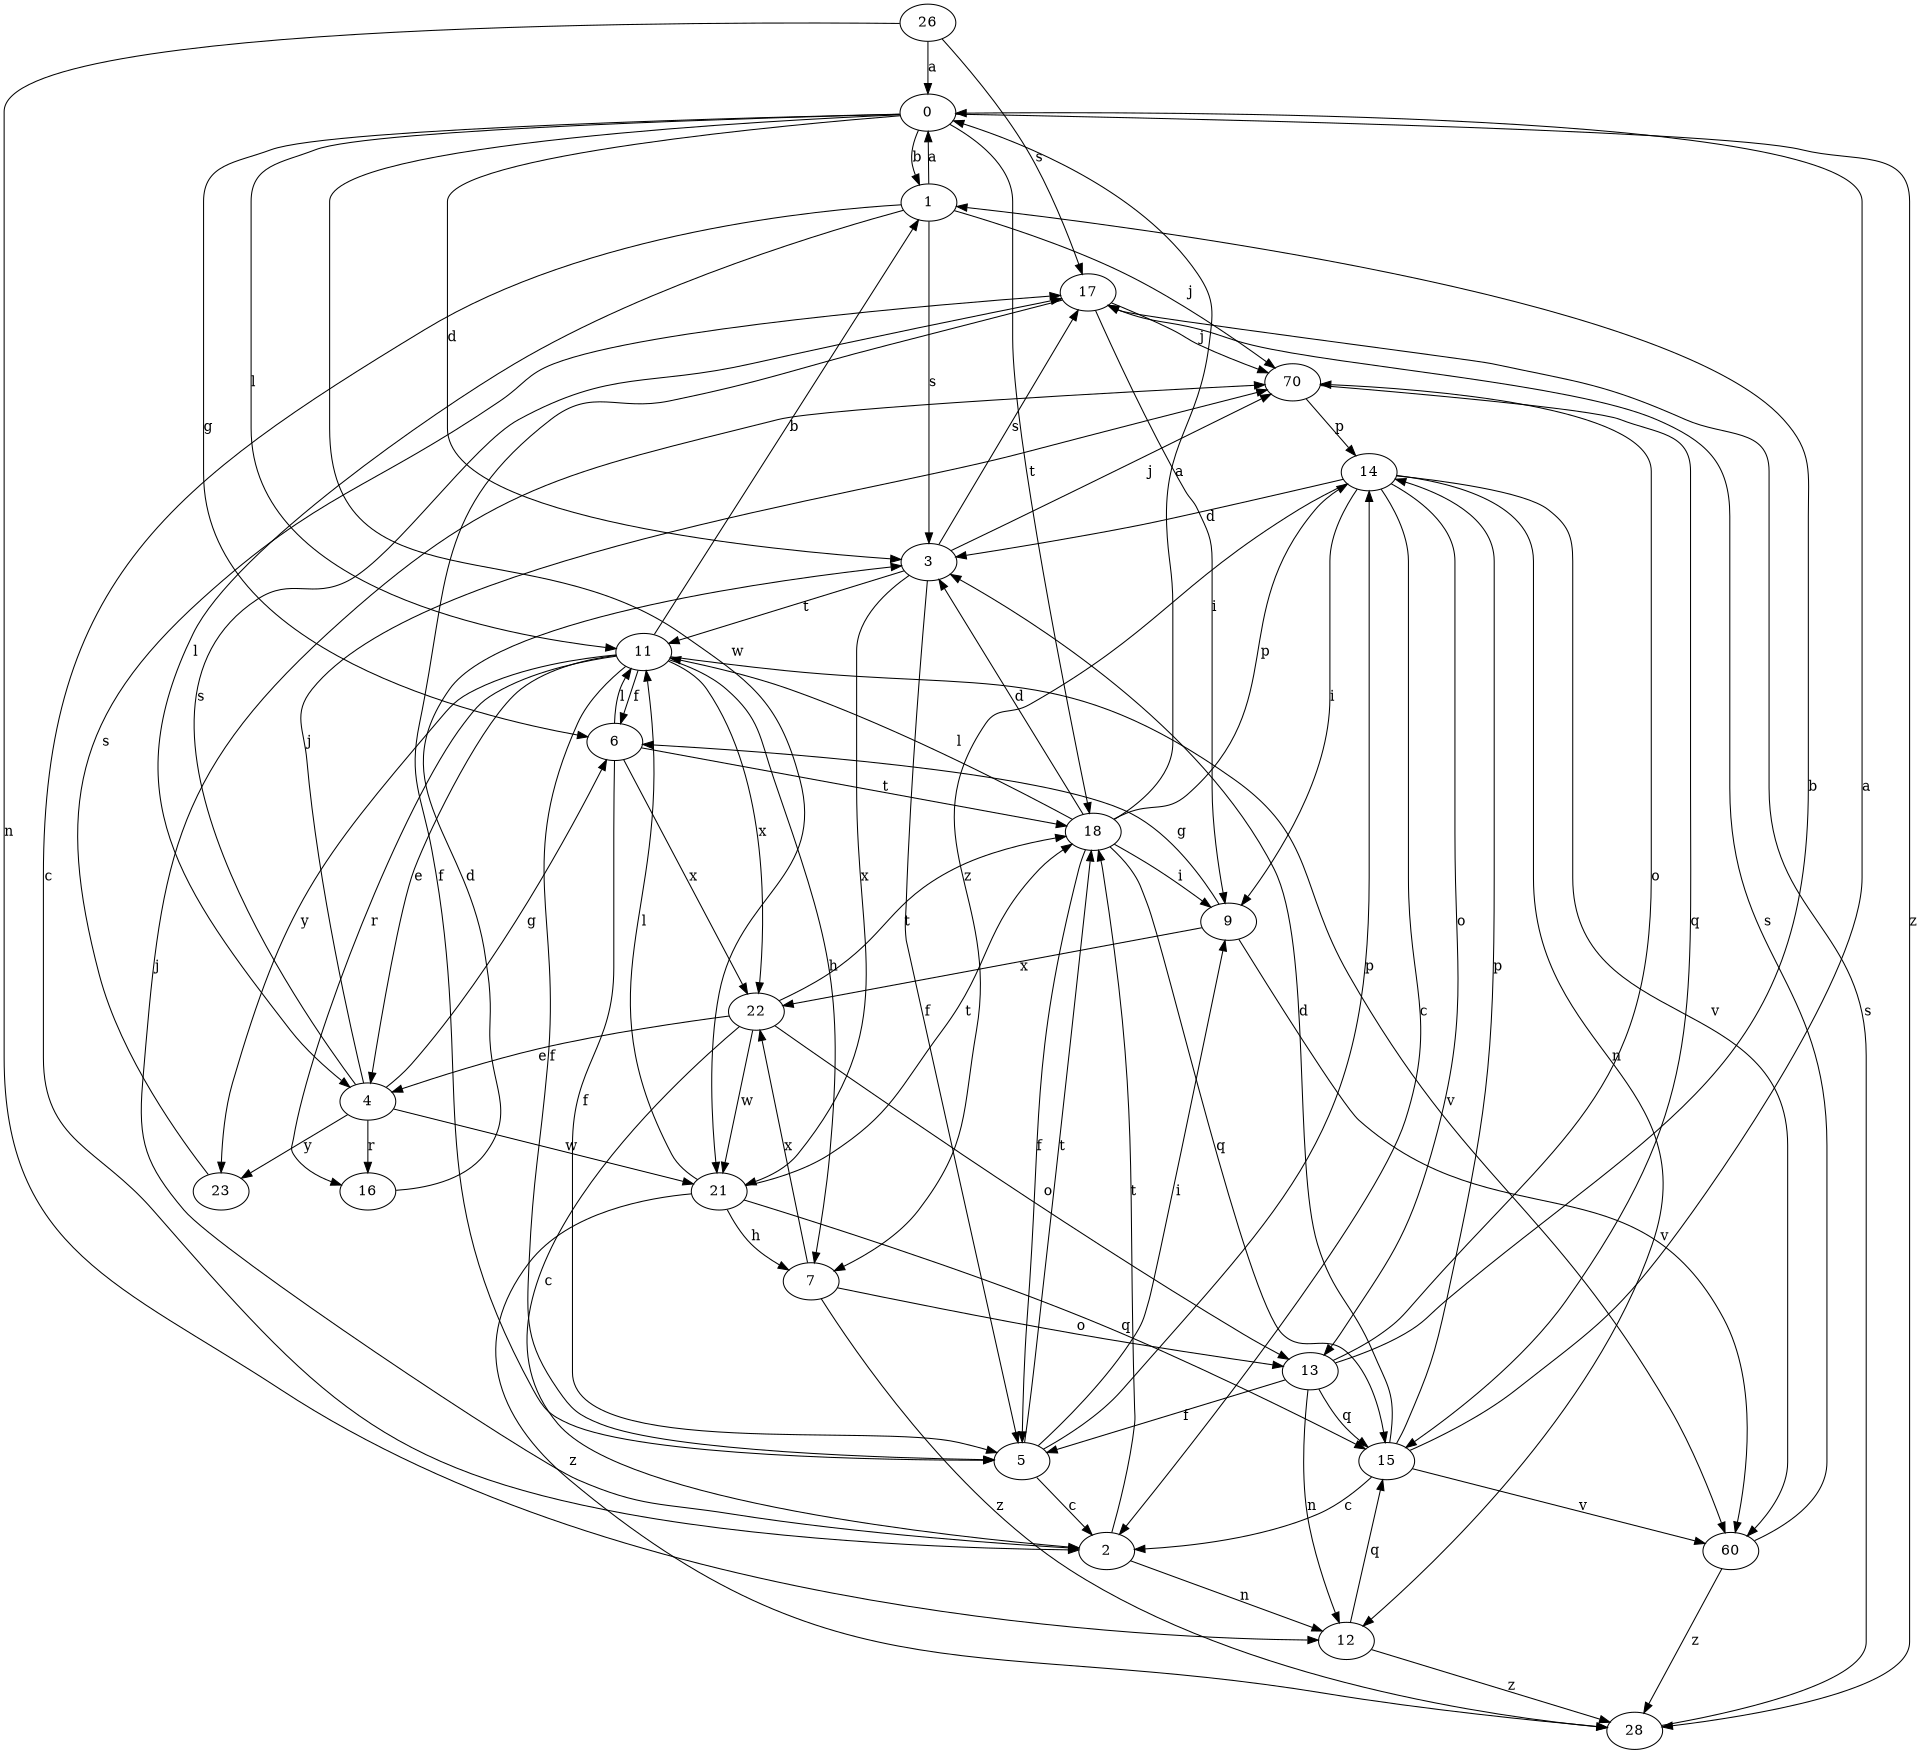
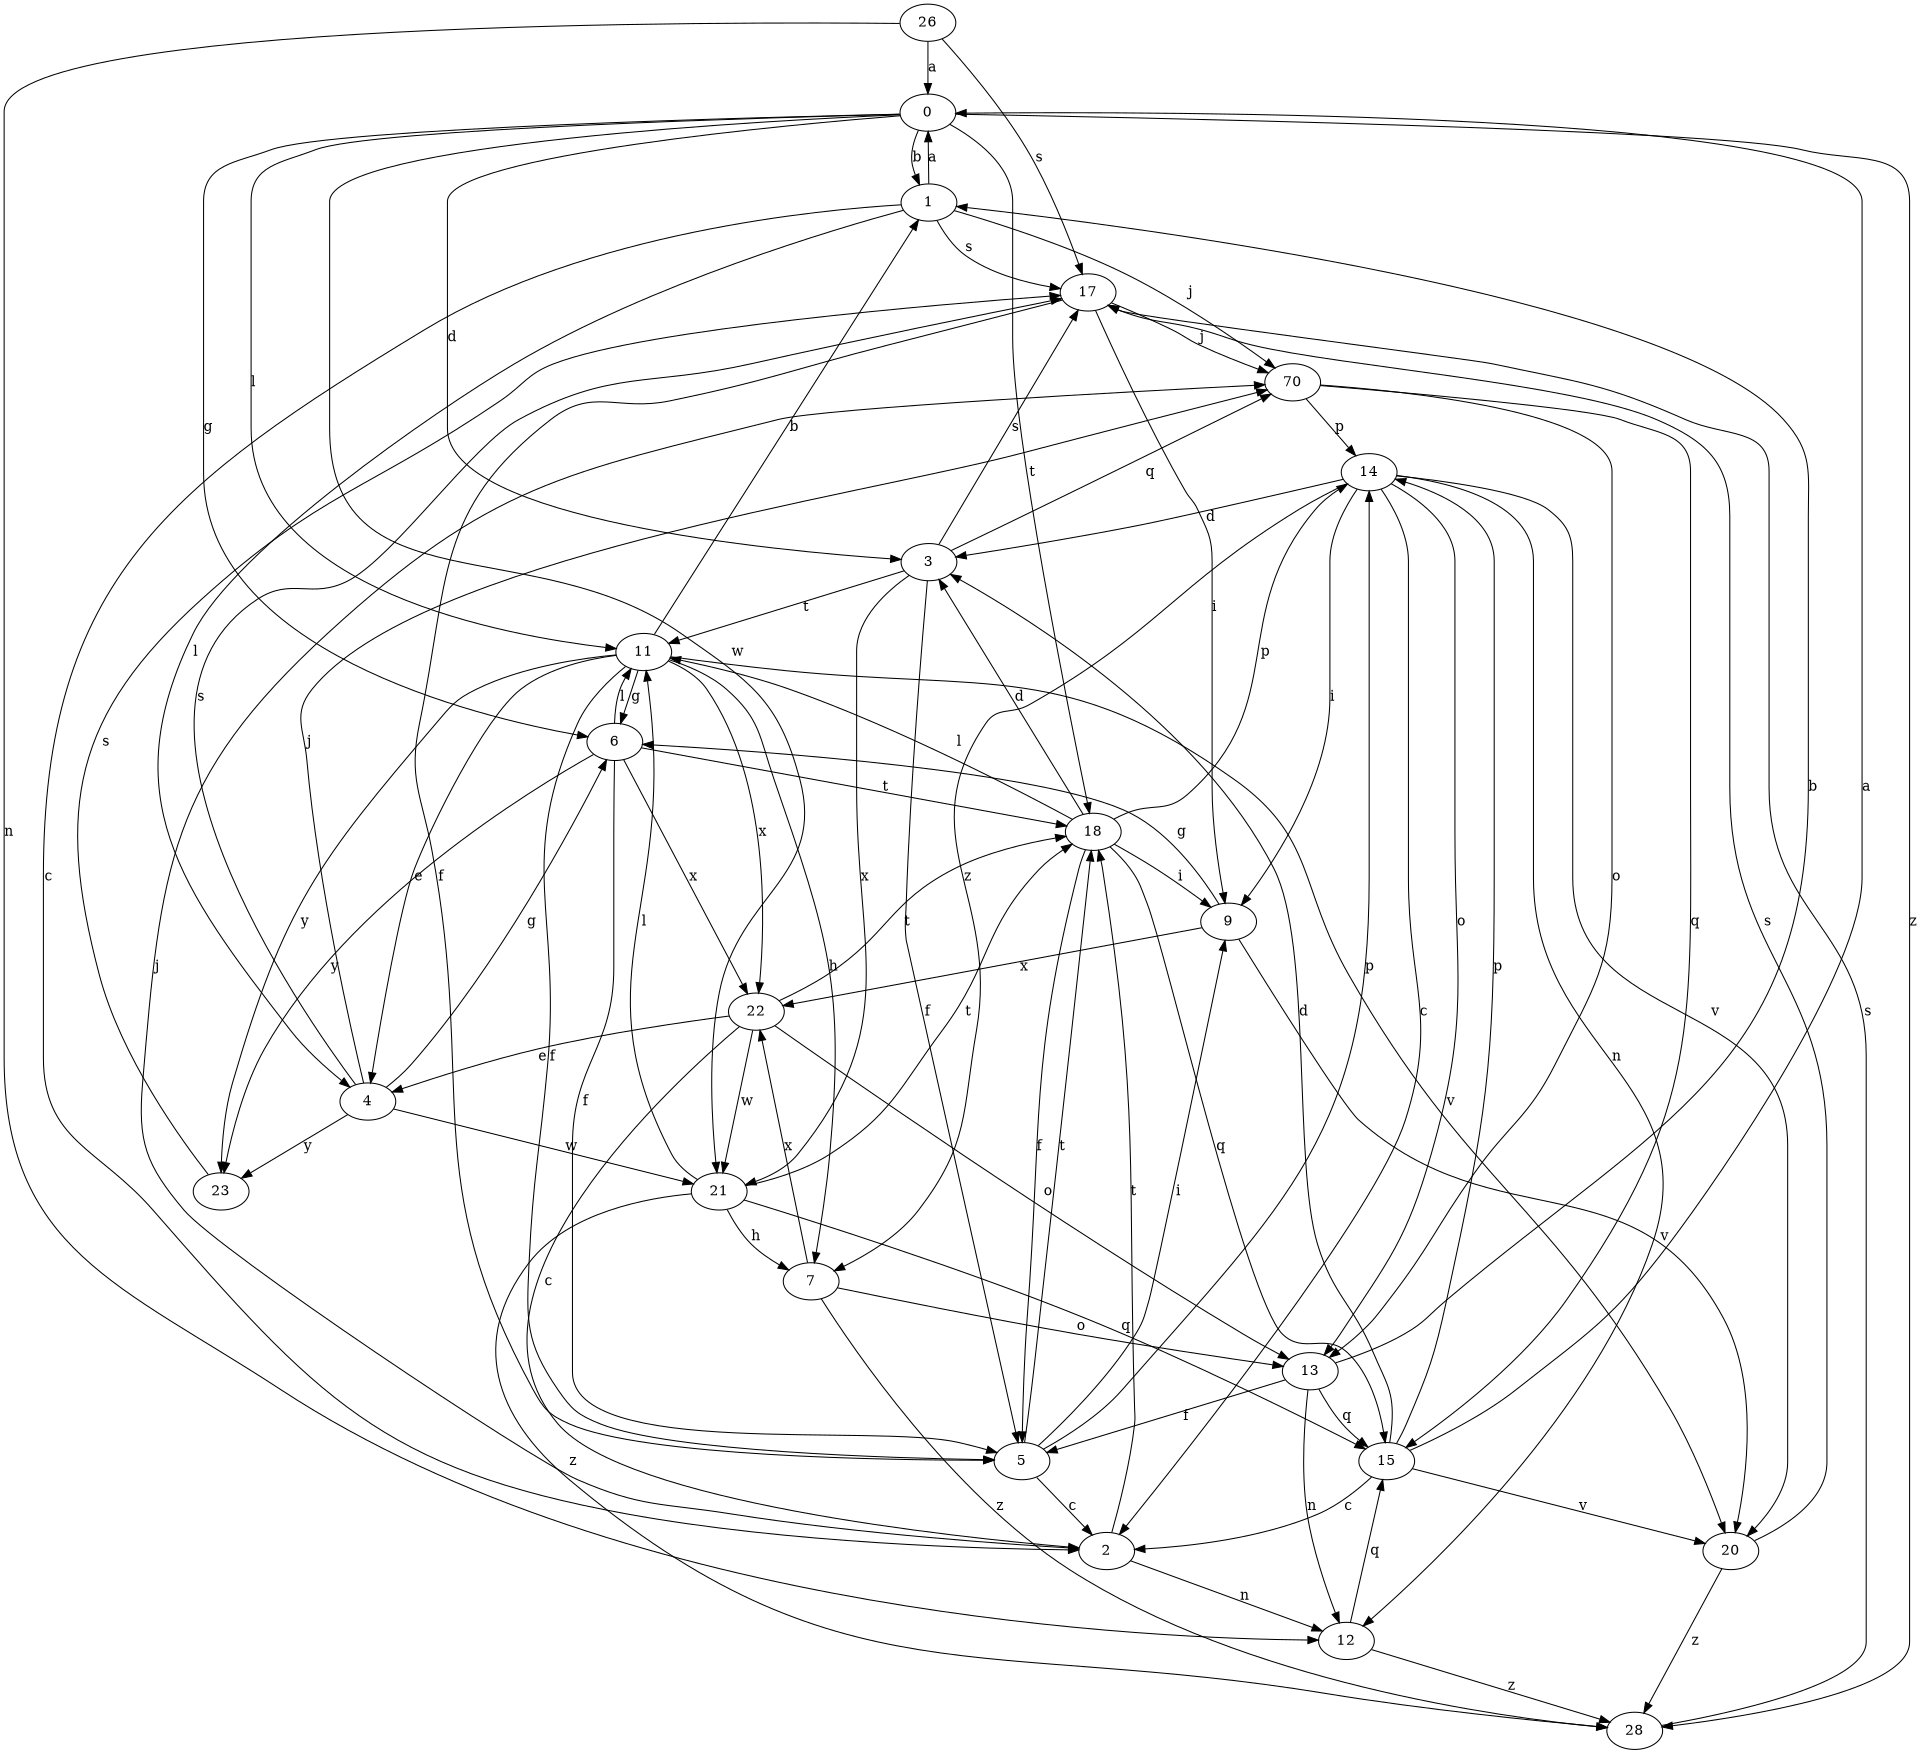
edge "1" -> "3": now "1" -> "17"
edge "18" -> "0": removed, label "a"
edge "3" -> "70": label "j" -> "q"
edge "11" -> "6": label "f" -> "g"
edge "13" -> "70": reversed
edge "6" -> "23": added, label "y"
node "16": removed
node "60": label "60" -> "20"
